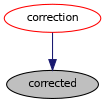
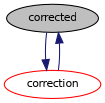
edge "corrected" -> "correction": added
